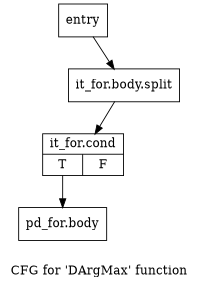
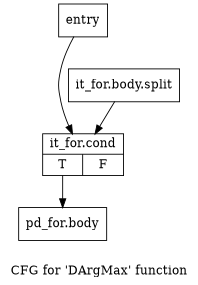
edge "entry" -> "it_for.body.split": now "entry" -> "it_for.cond"
